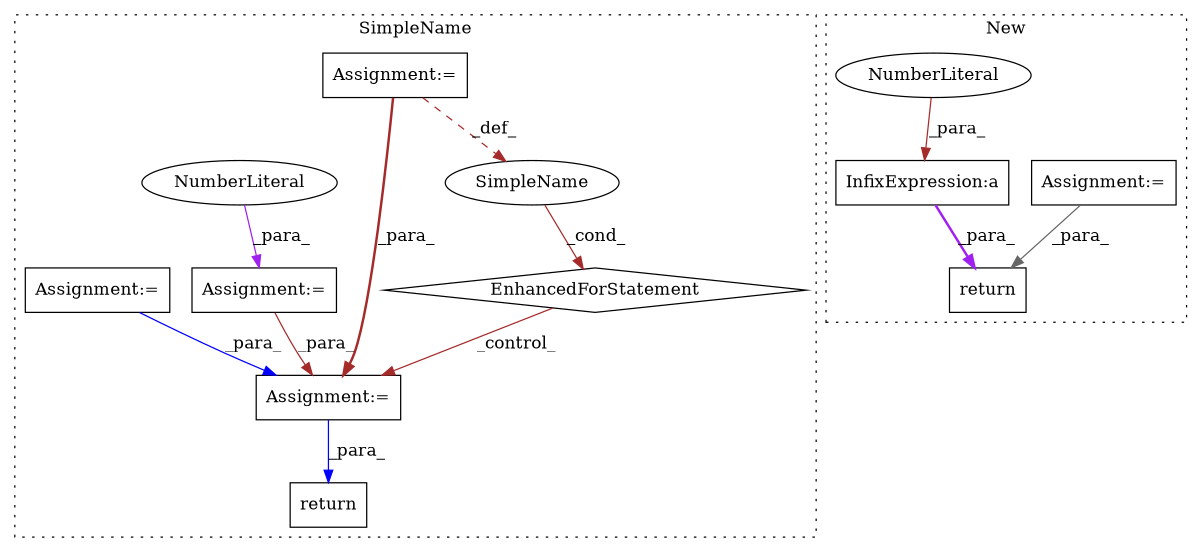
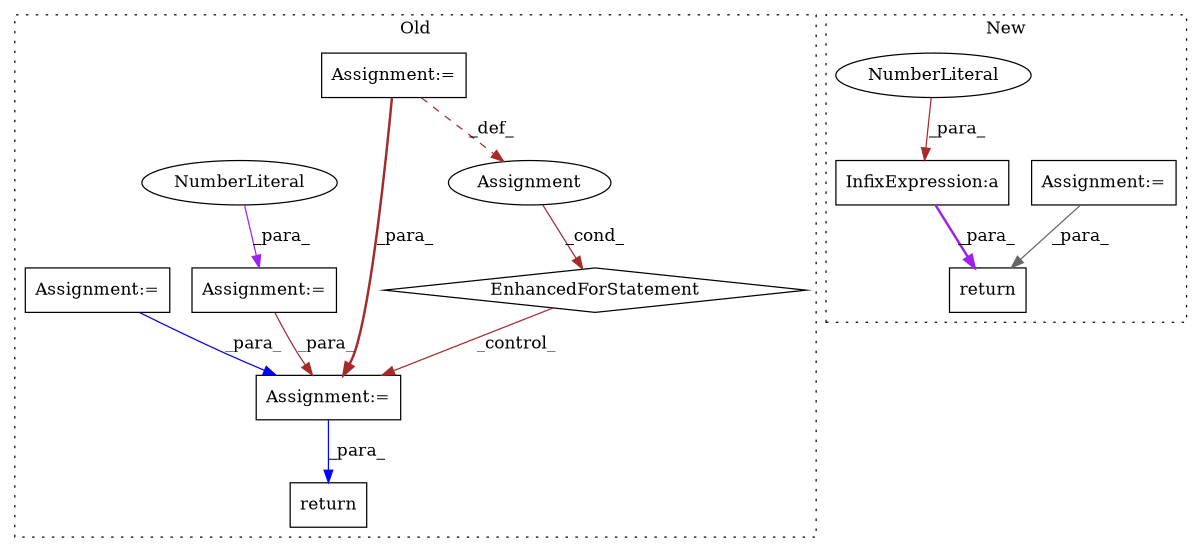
cluster "SimpleName": label "SimpleName" -> "Old"
node "SimpleName": label "SimpleName" -> "Assignment"
